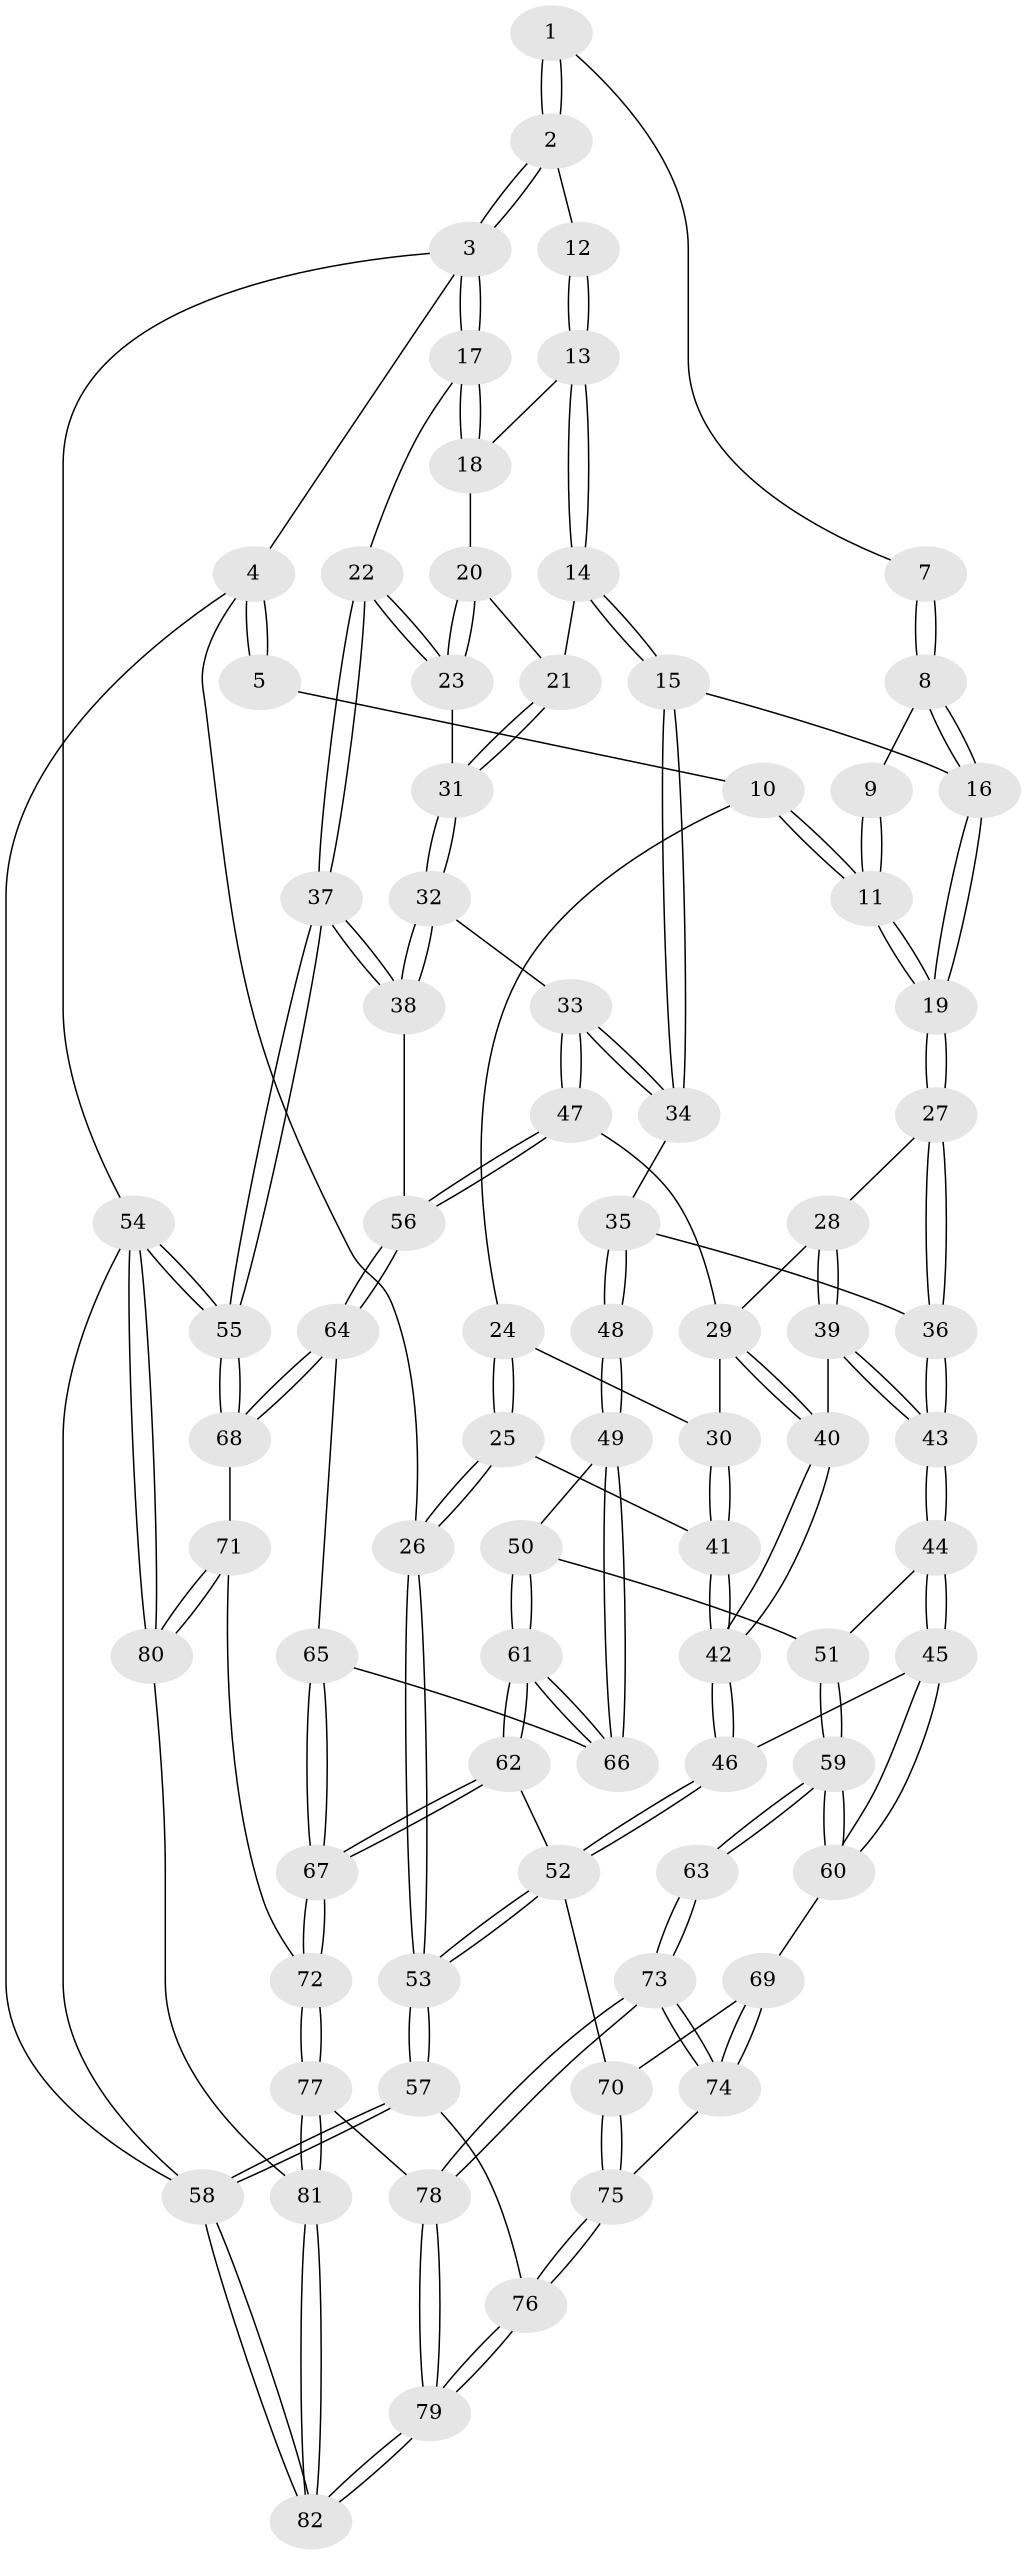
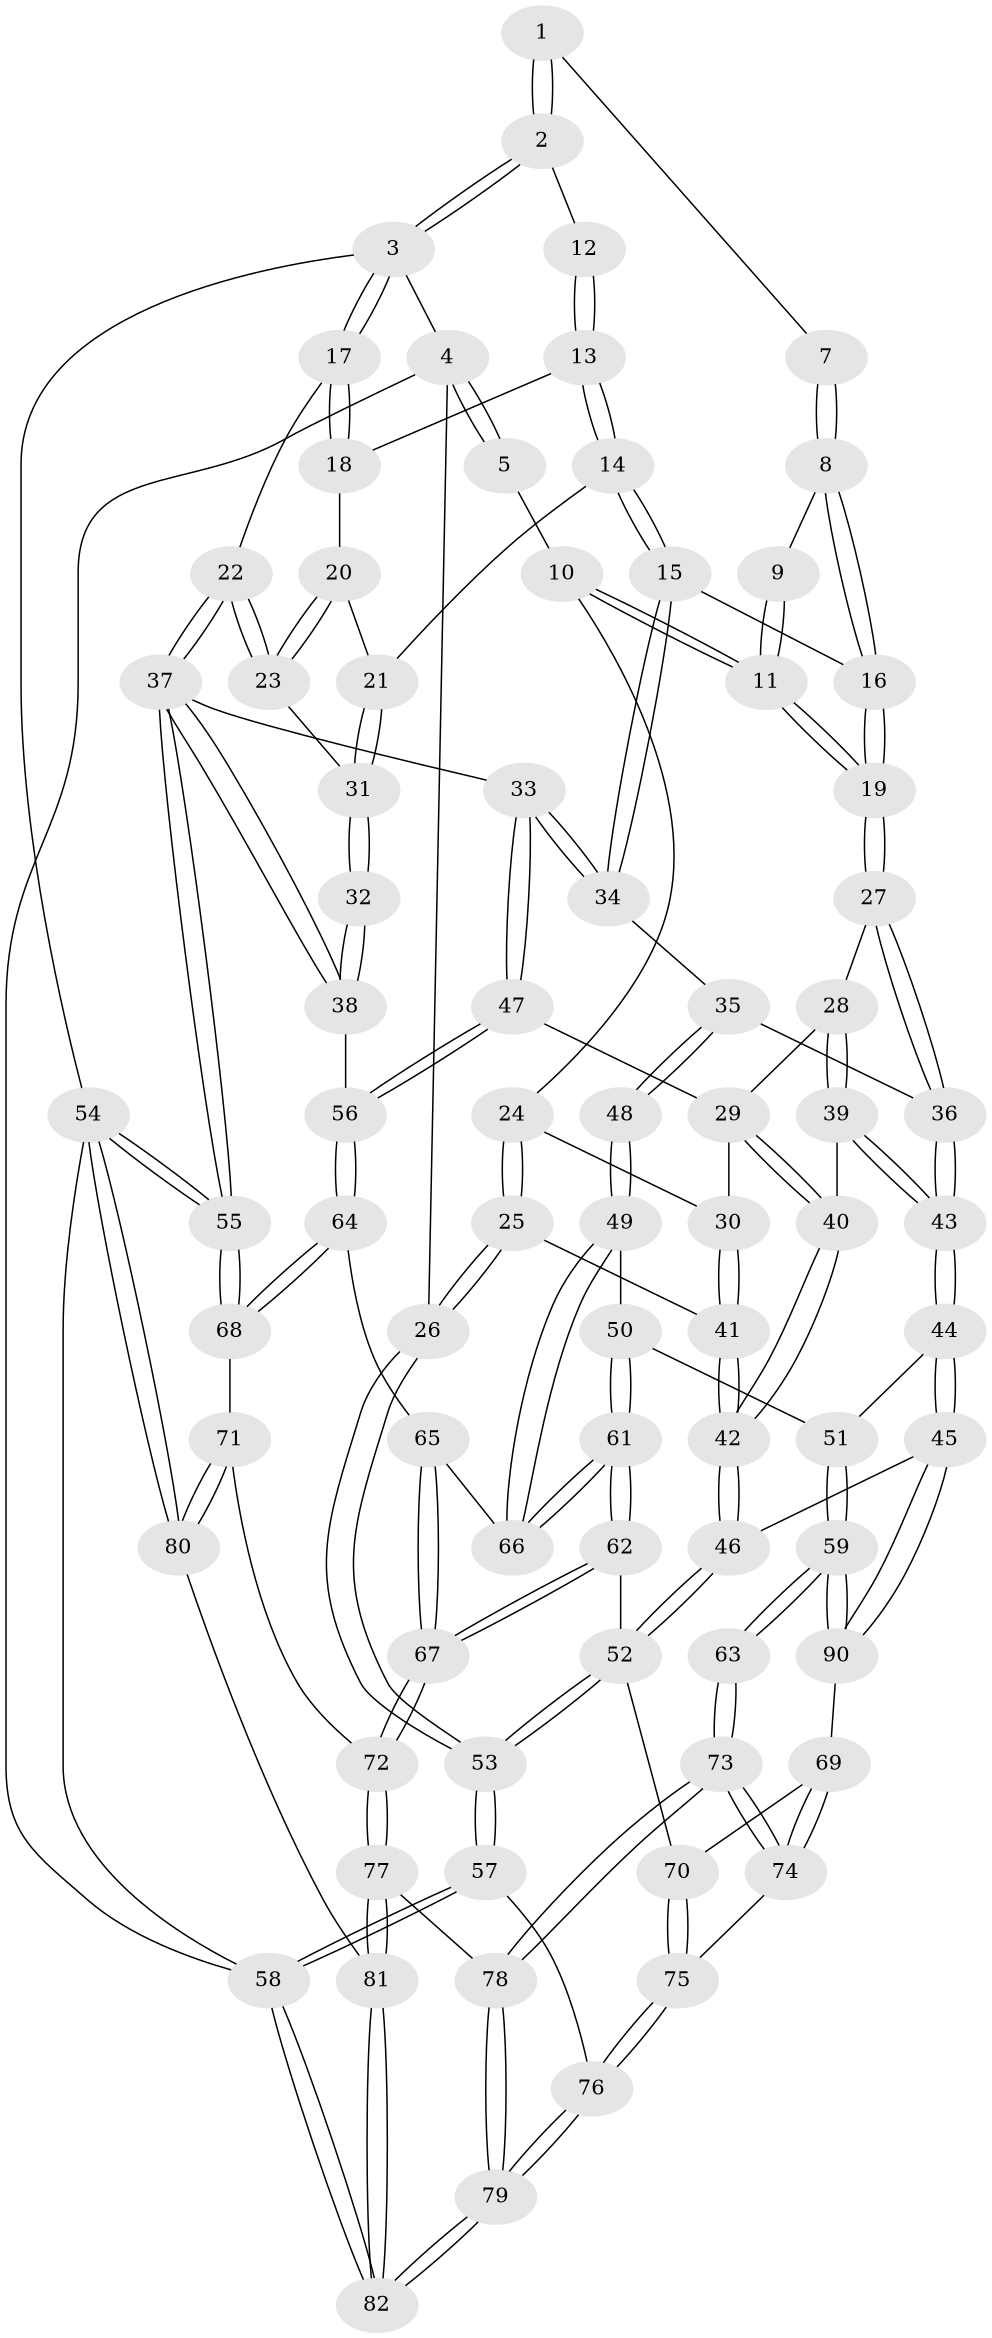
edge "32" -- "33": now "37" -- "33"
node "60": label "60" -> "90"
